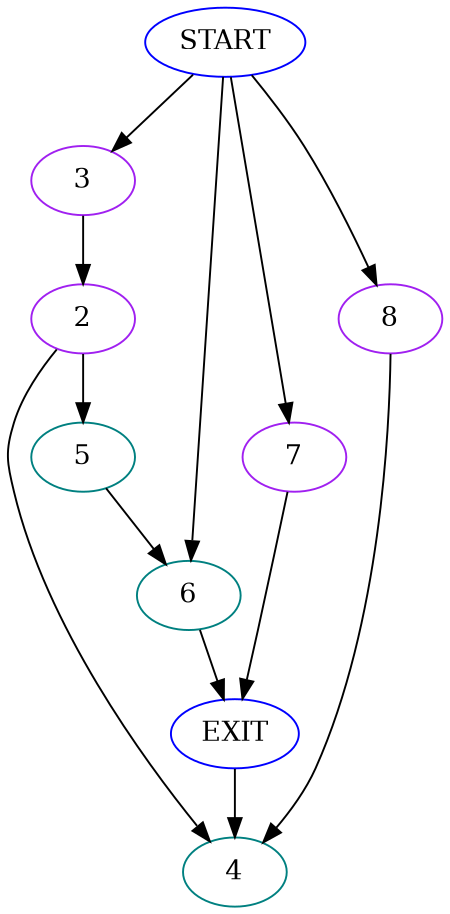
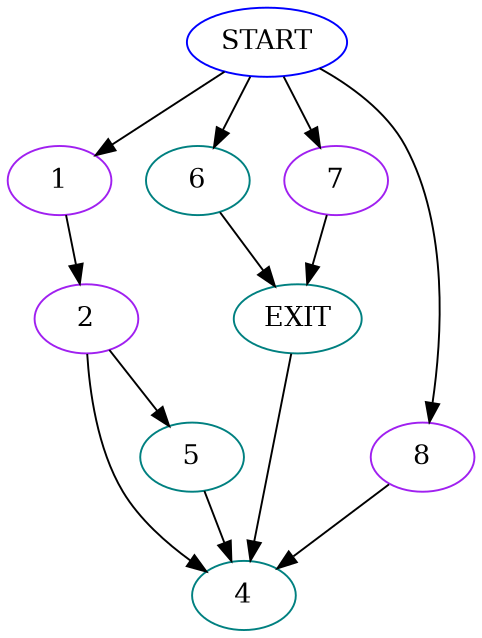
node "3": label "3" -> "1"
edge "5" -> "6": now "5" -> "4"
node "EXIT": color blue -> teal
